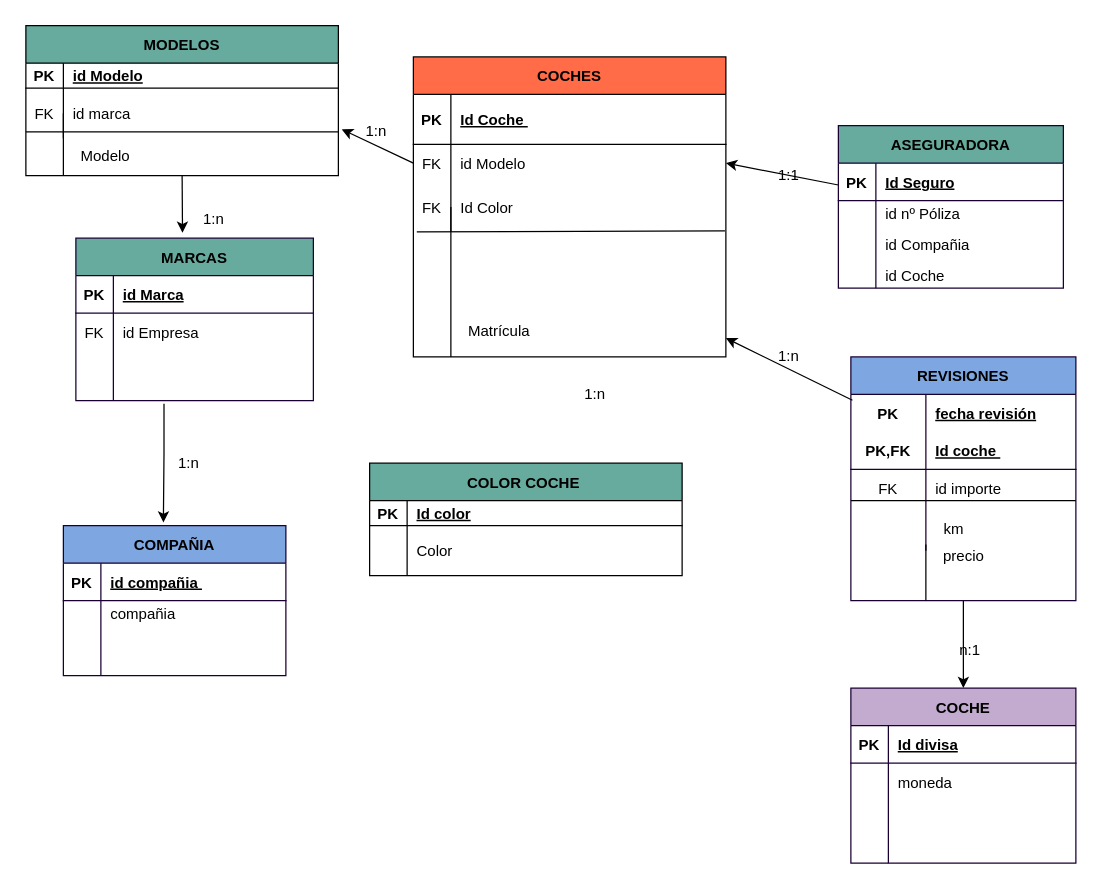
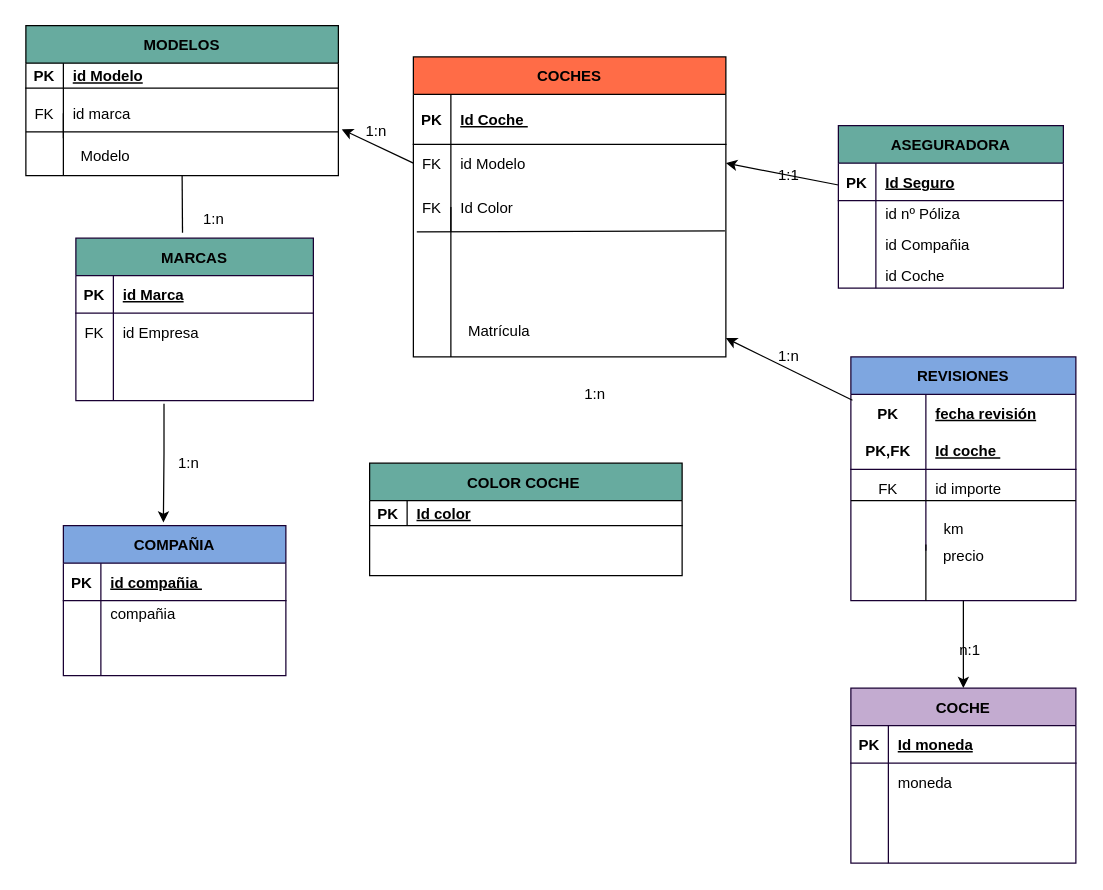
edge "MODELOS" -> "MARCAS": arrowhead classic -> none
node "Color": removed
node "Id divisa": label "Id divisa" -> "Id moneda"
